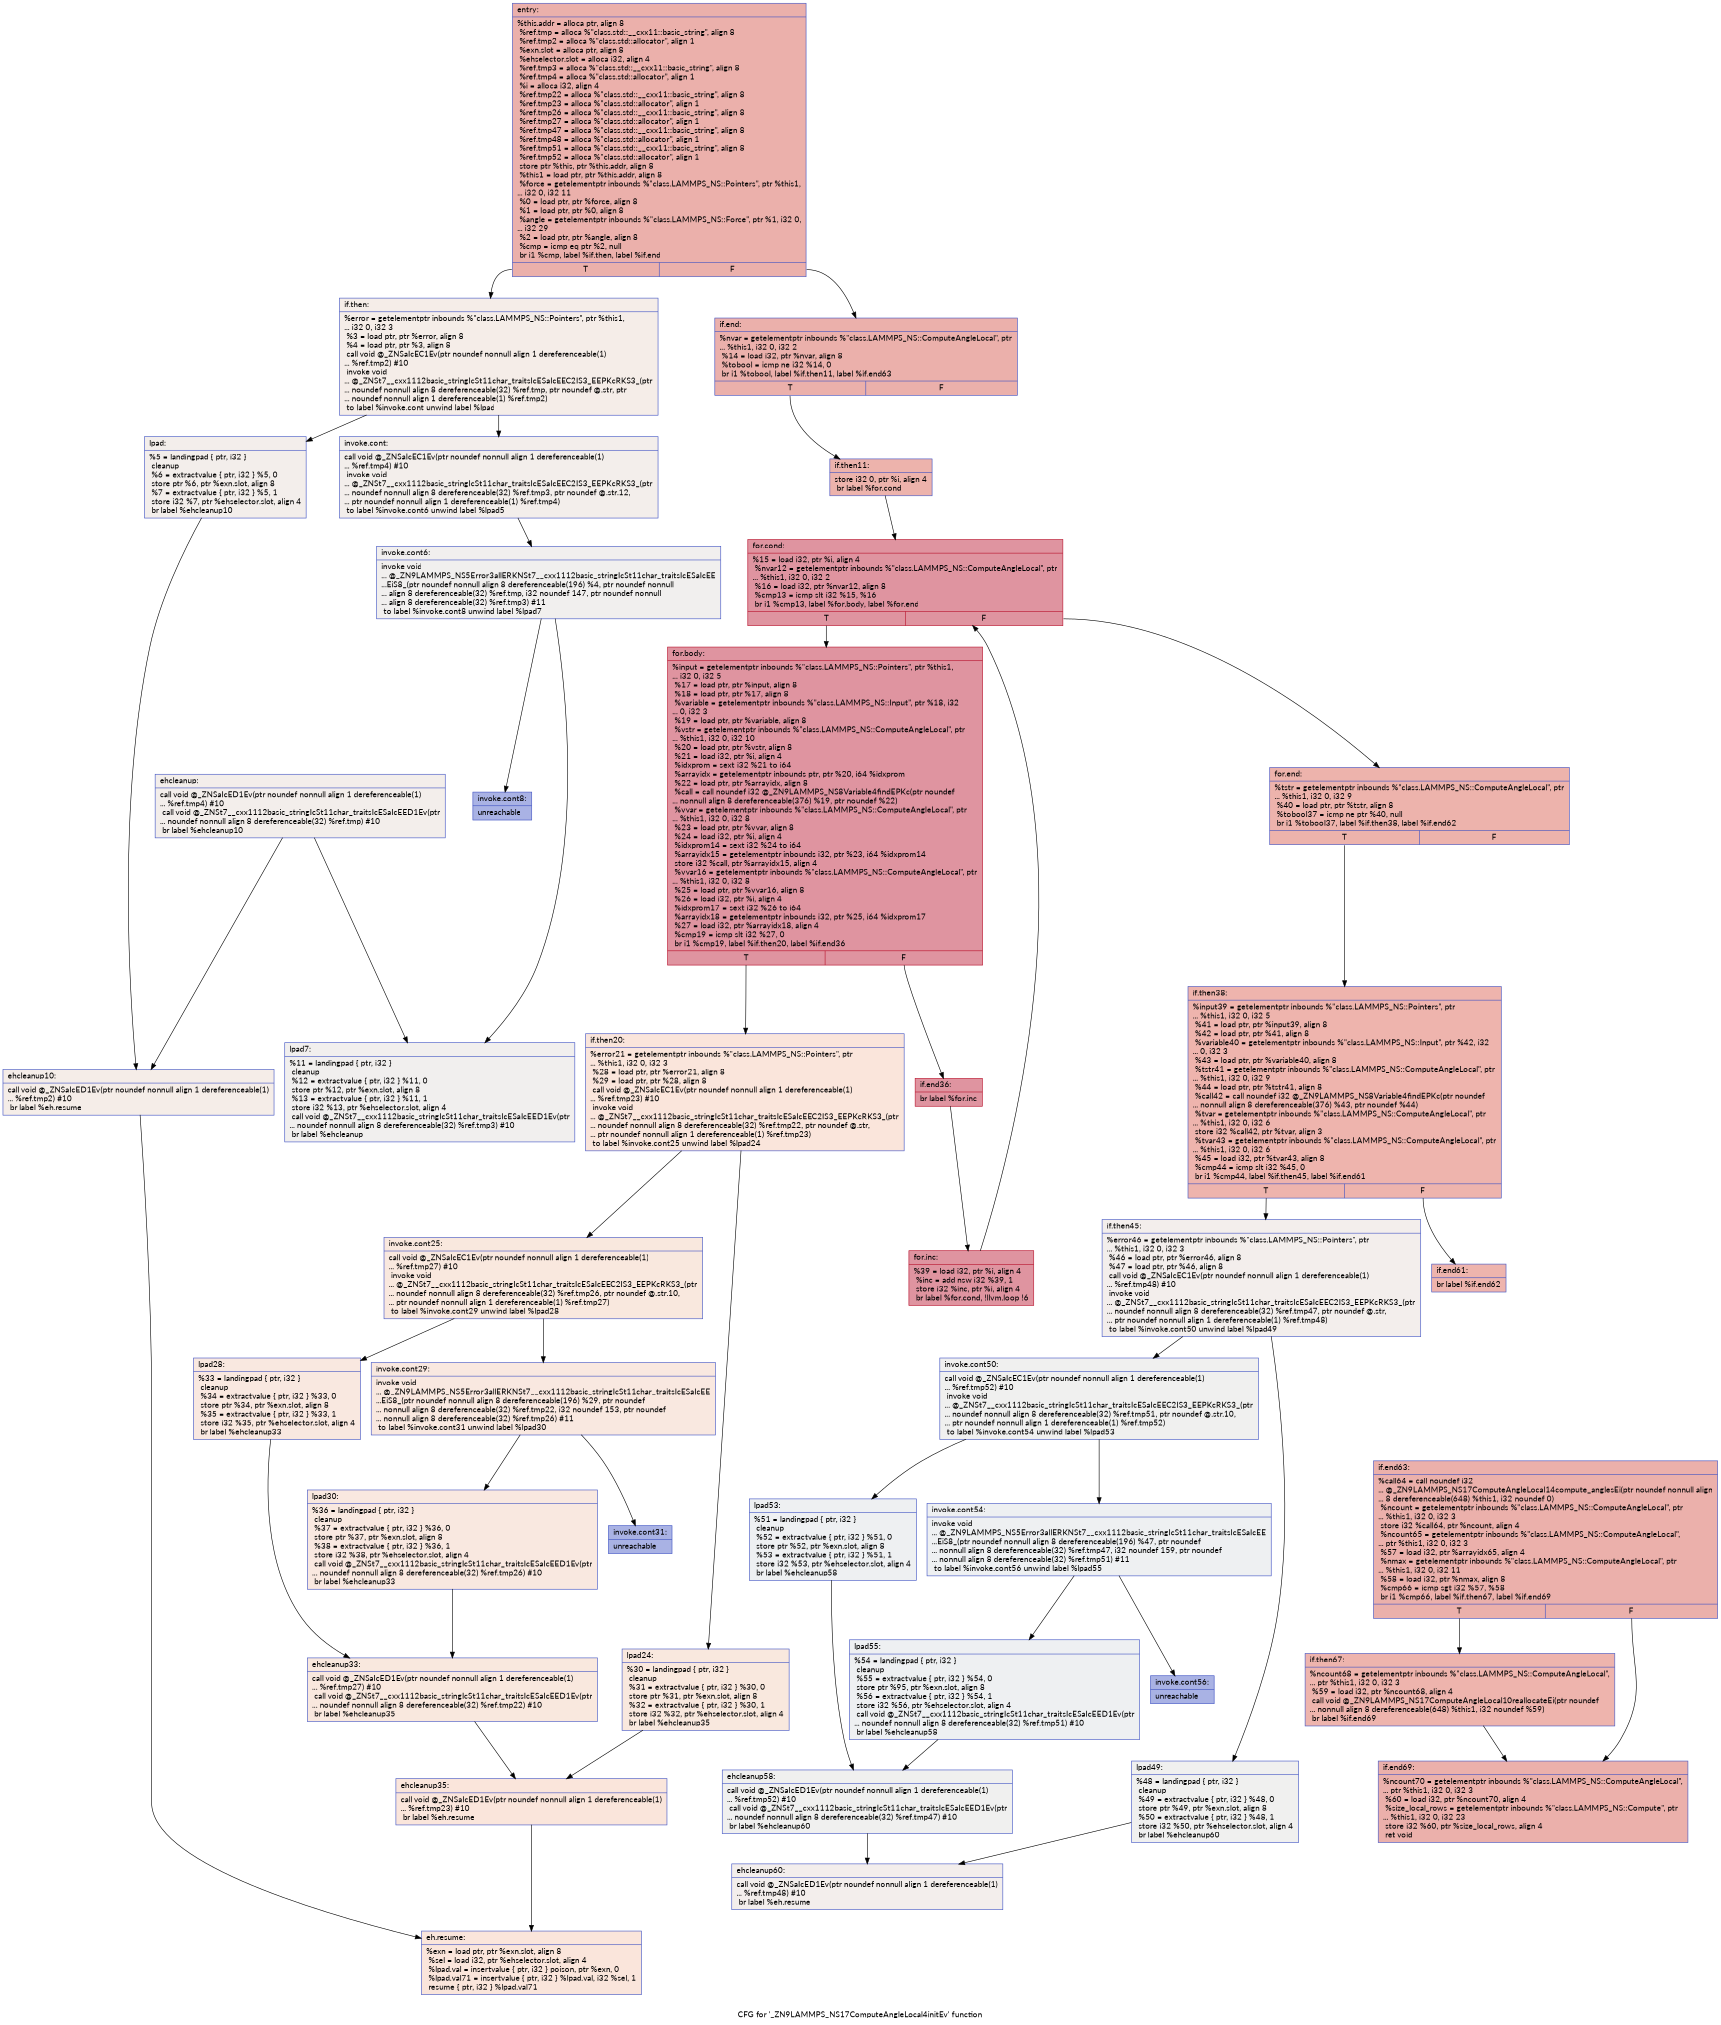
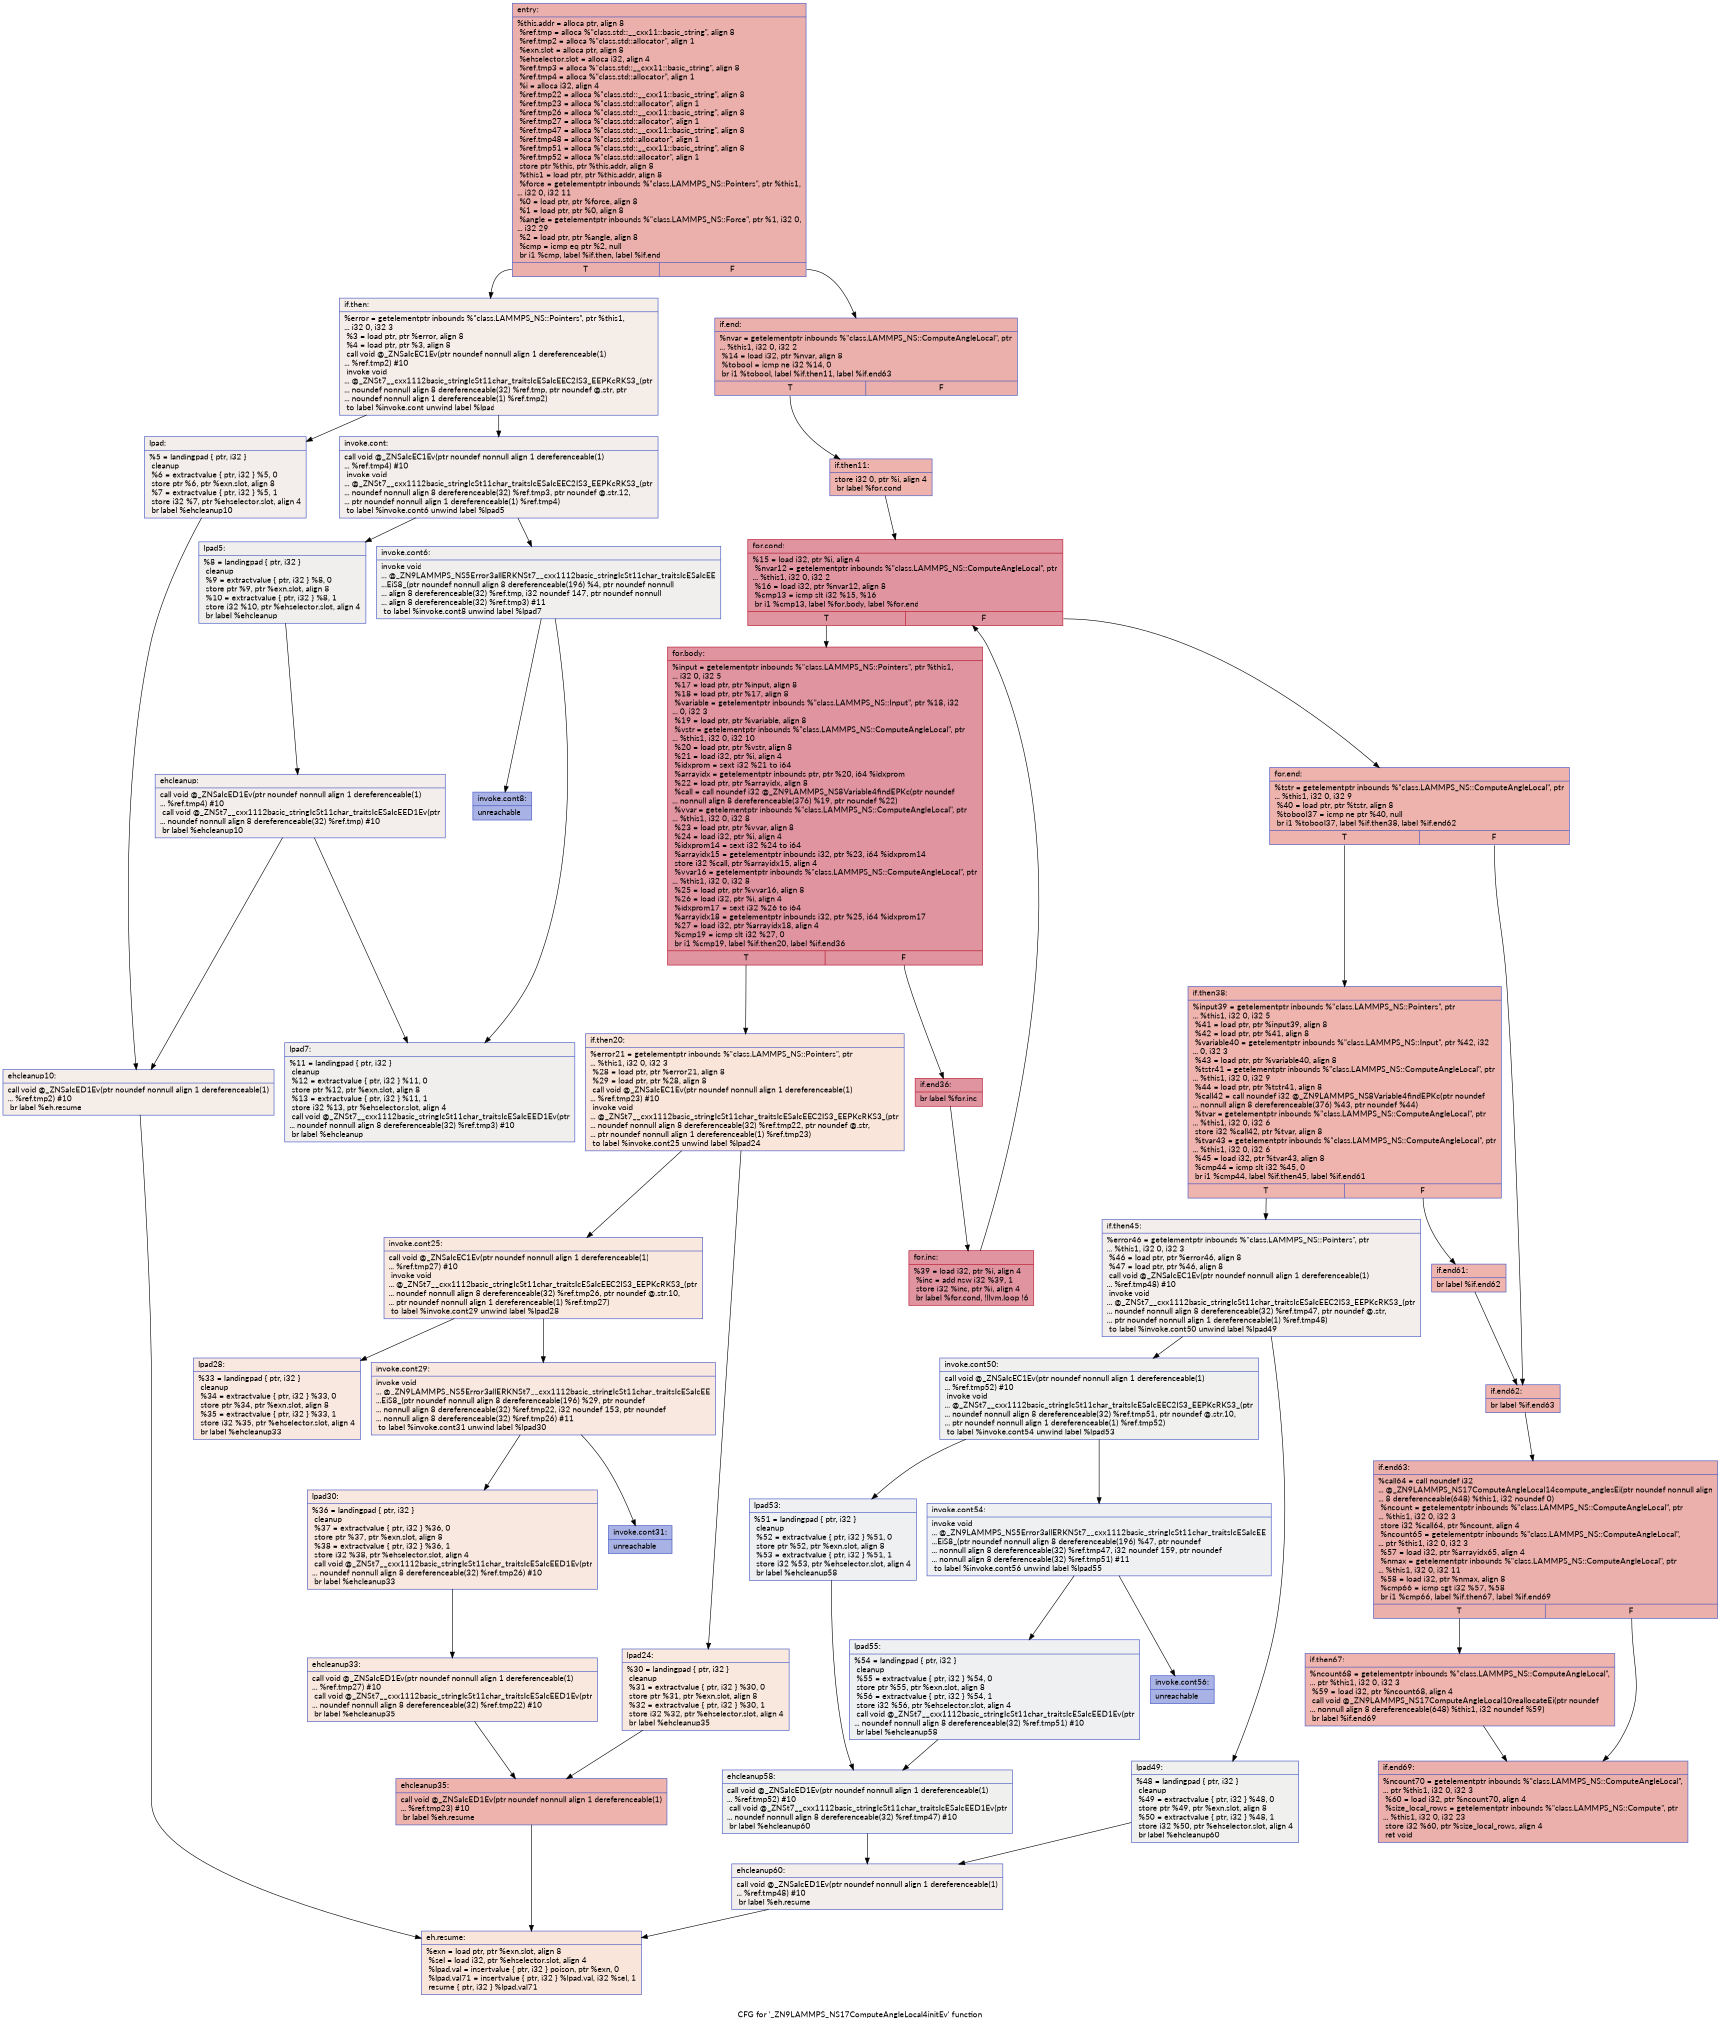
node "lpad5:": added
node "if.then38:": text "store i32 %call42, ptr %tvar, align 3" -> "store i32 %call42, ptr %tvar, align 8"
node "if.end62:": added
edge "lpad28:" -> "ehcleanup33:": removed
node "lpad55:": text "store ptr %95, ptr %exn.slot, align 8" -> "store ptr %55, ptr %exn.slot, align 8"
node "ehcleanup35:": fillcolor #f4c5ad70 -> #d6524470
edge "ehcleanup60:" -> "eh.resume:": added
